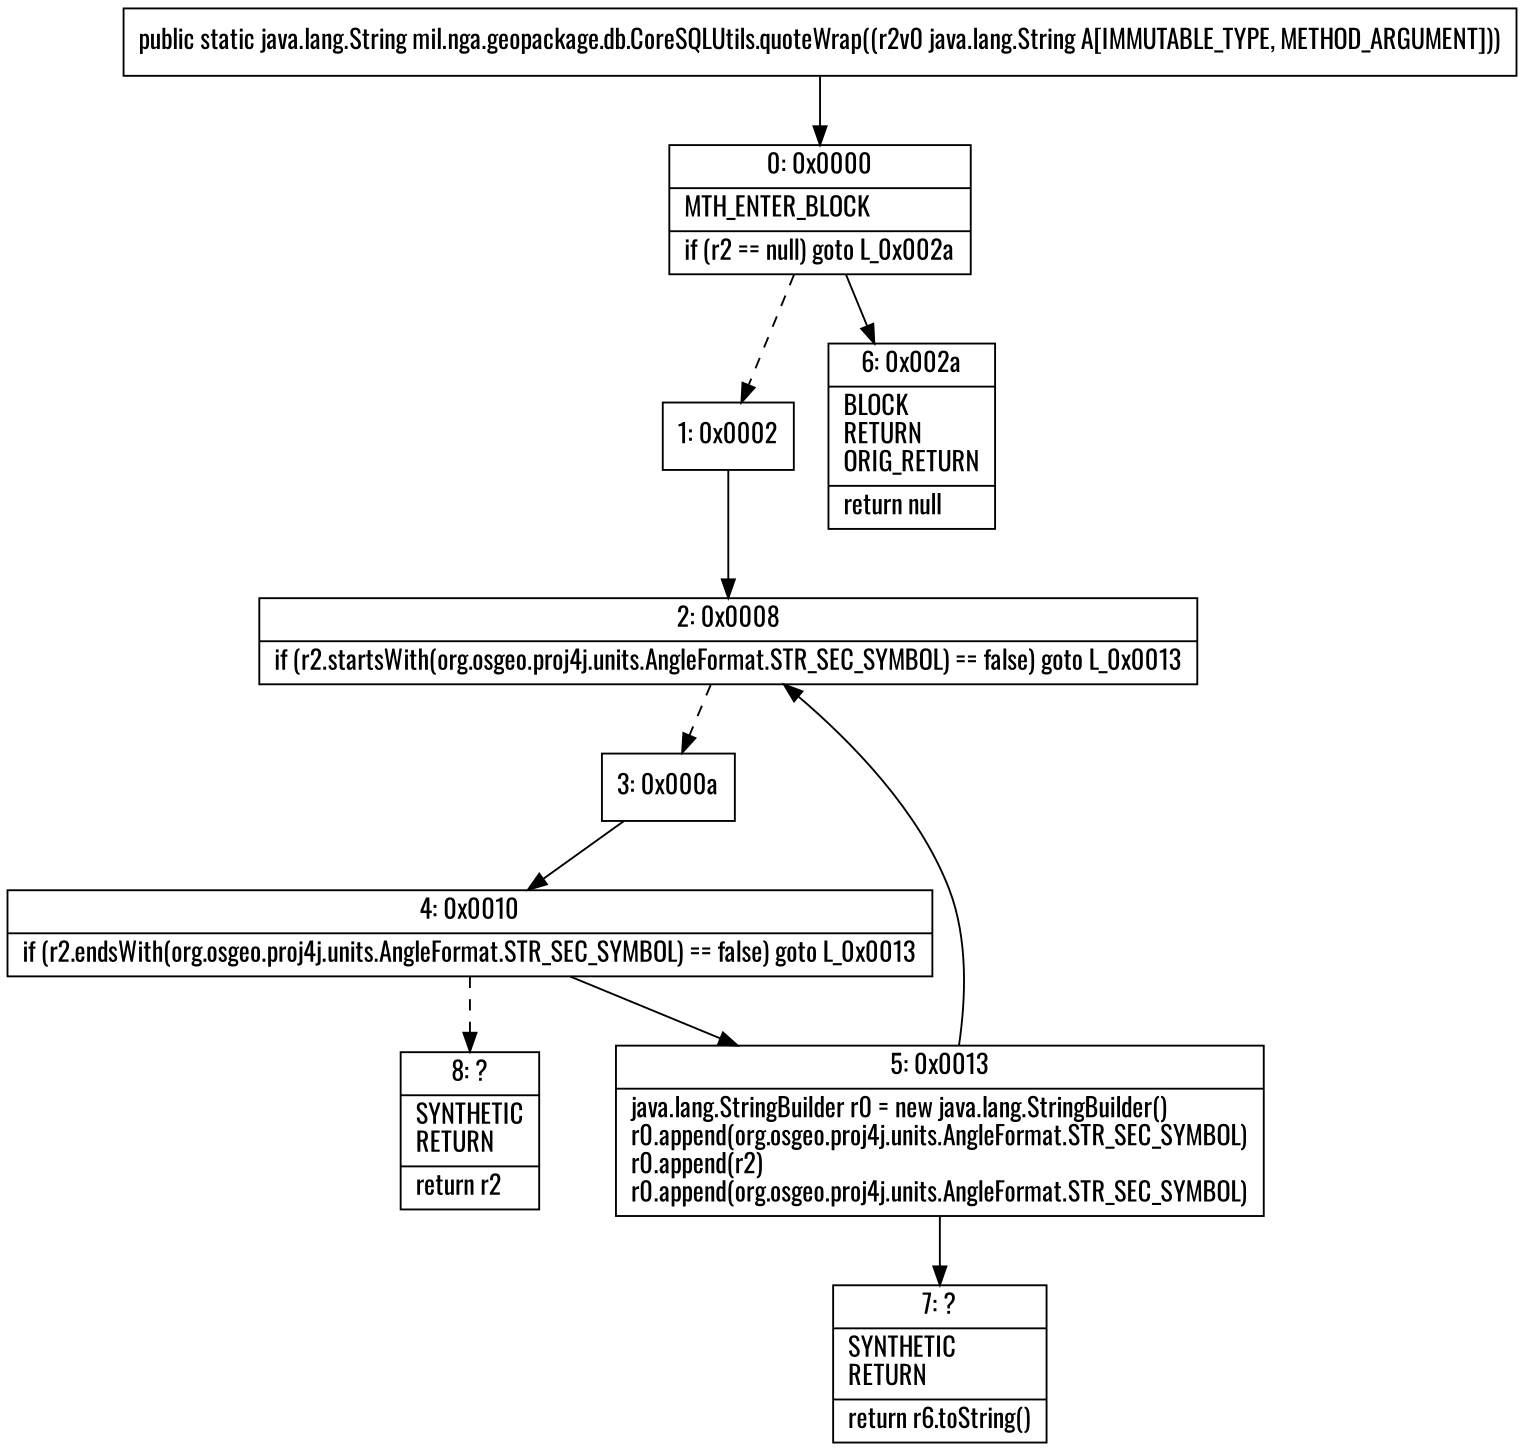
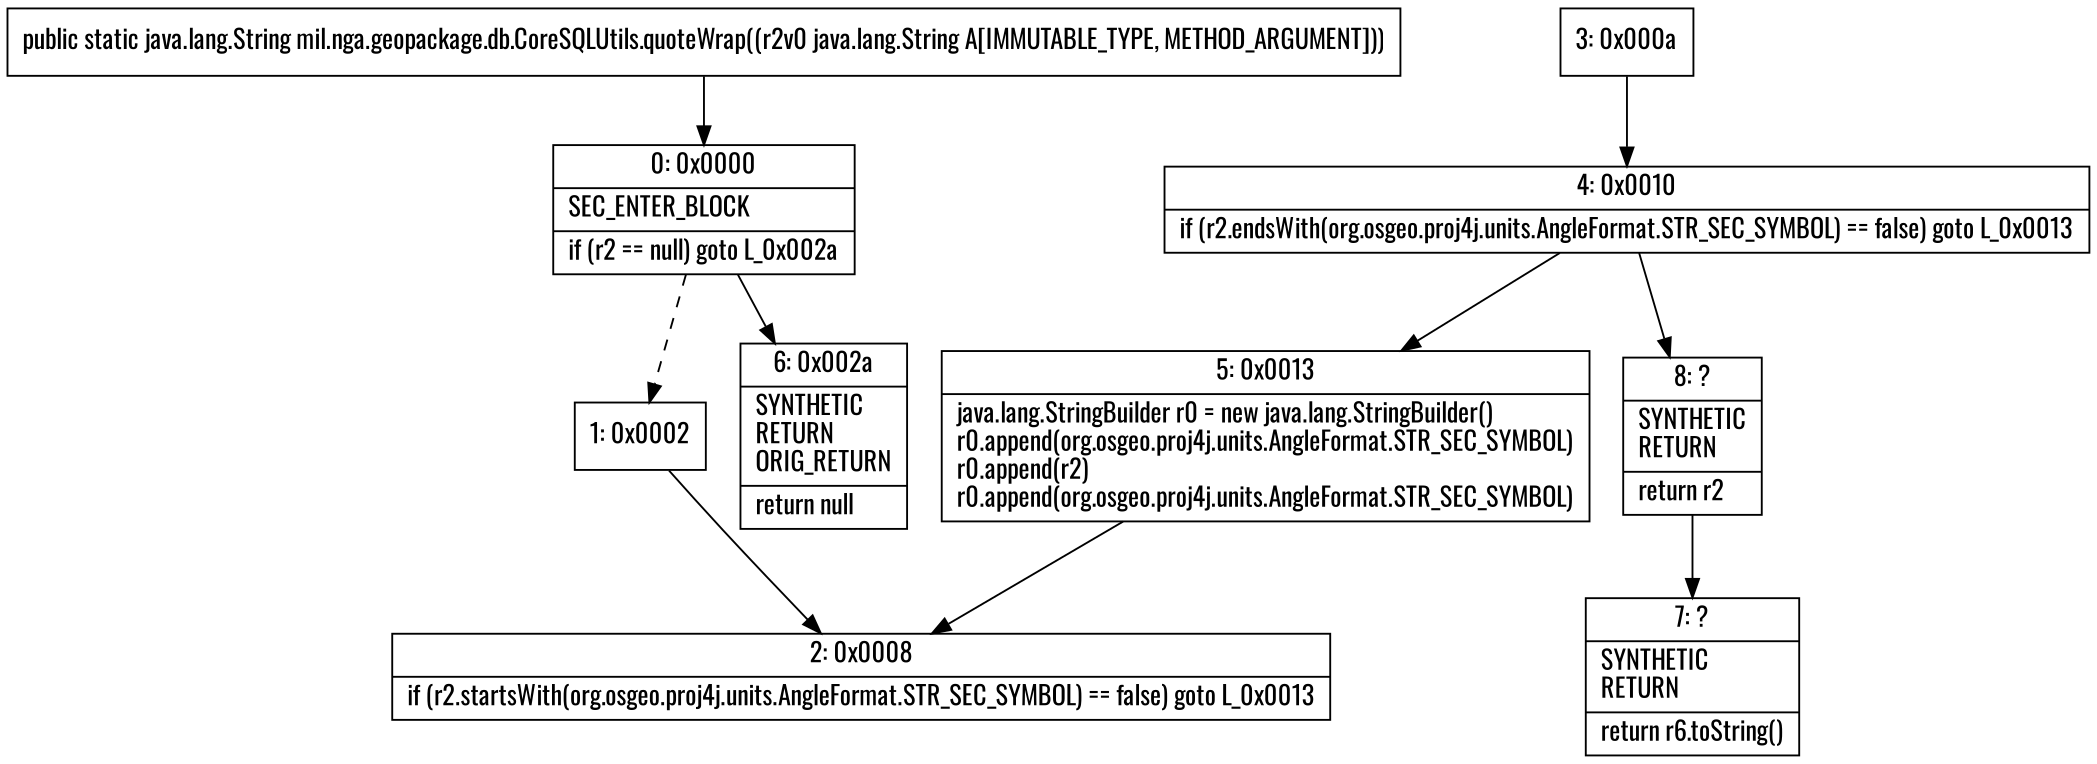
node "0: 0x0000": text "MTH_ENTER_BLOCK" -> "SEC_ENTER_BLOCK"
node "6: 0x002a": text "BLOCK" -> "SYNTHETIC"
edge "2: 0x0008" -> "3: 0x000a": removed
edge "4: 0x0010" -> "8: ?": style dashed -> solid
edge "5: 0x0013" -> "7: ?": now "8: ?" -> "7: ?"
